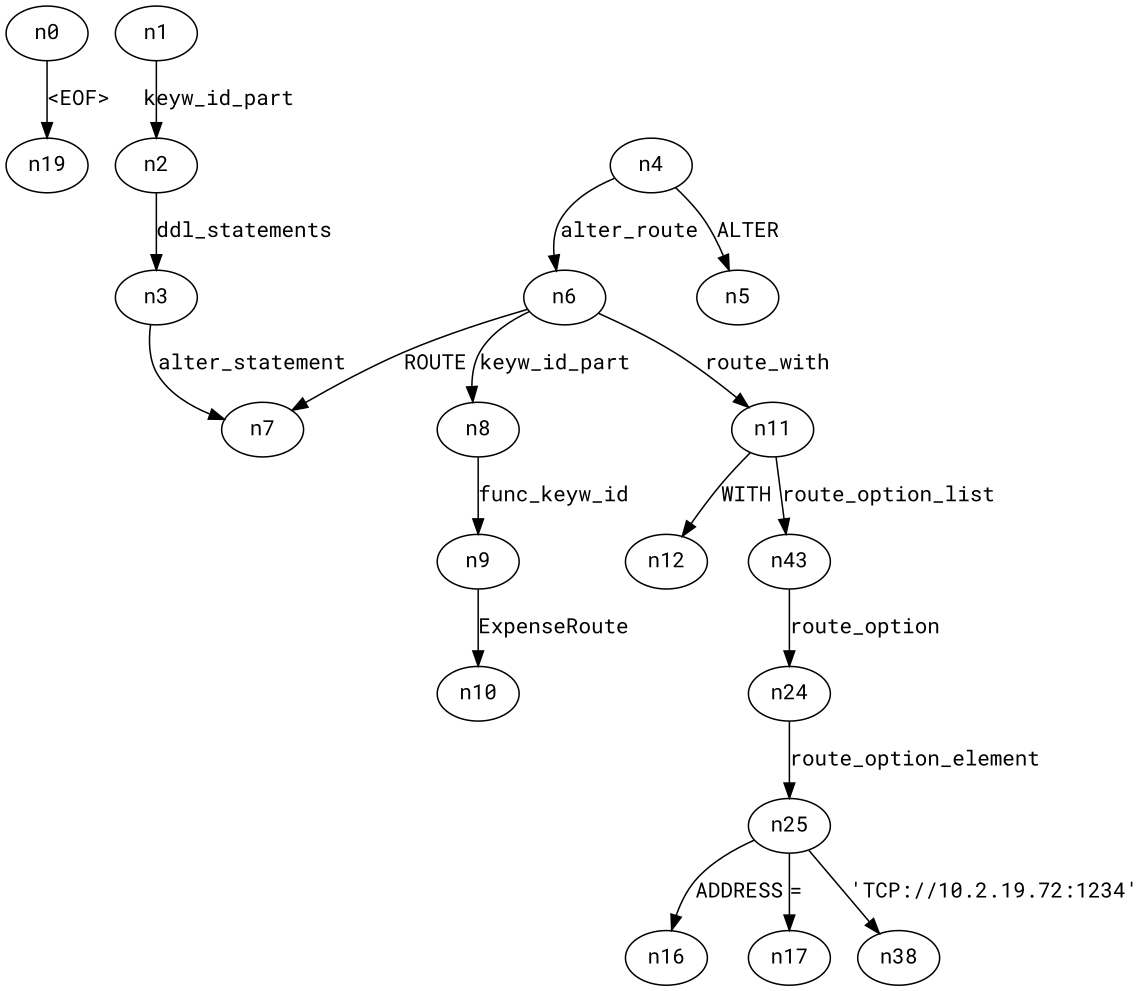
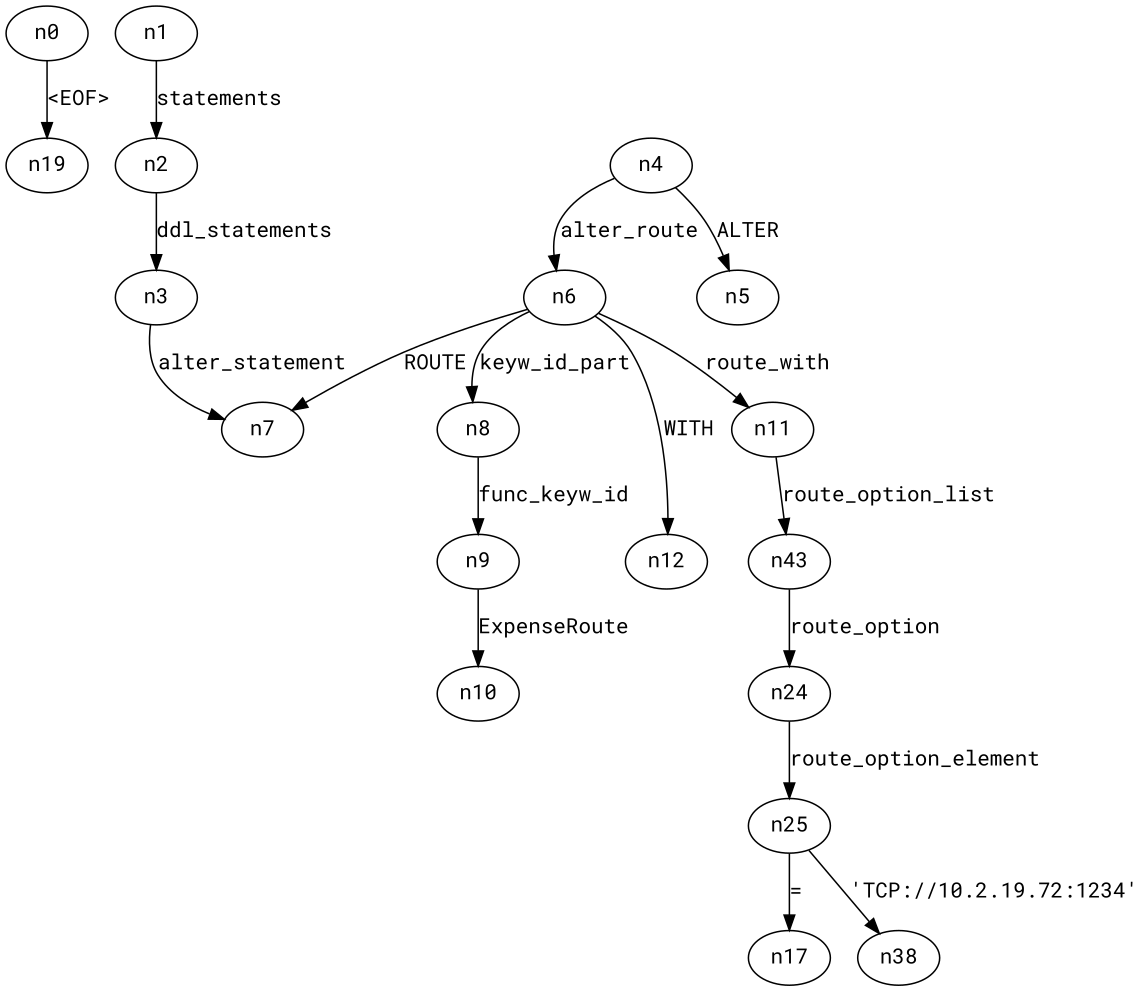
edge "n1" -> "n2": label "keyw_id_part" -> "statements"
edge "n11" -> "n12": now "n6" -> "n12"
node "n16": removed
